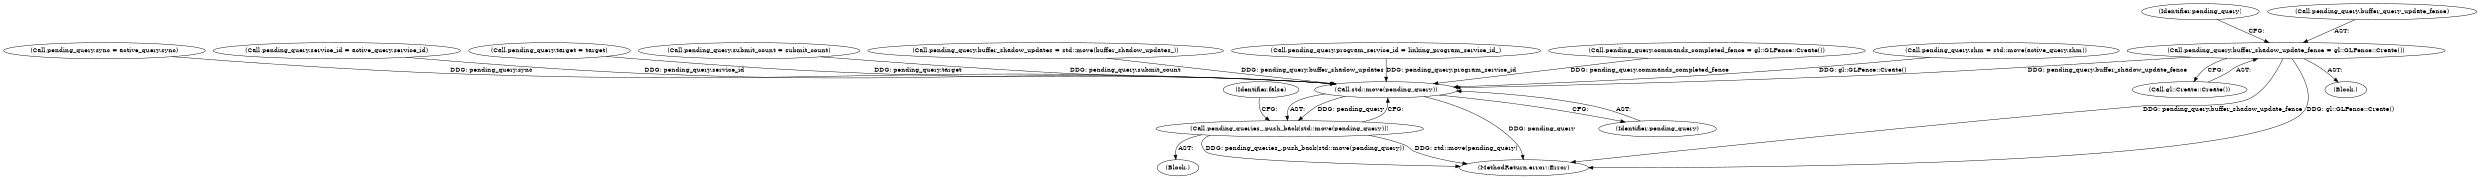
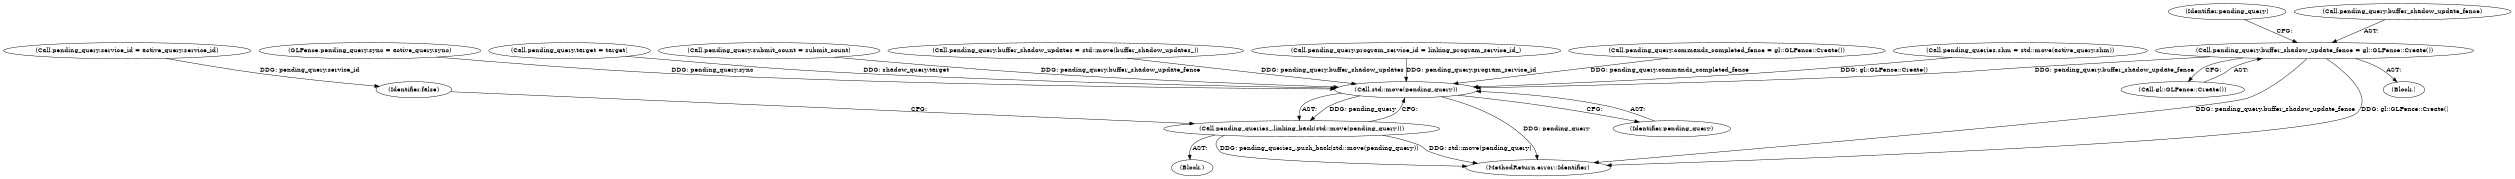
node "(Call,pending_query.buffer_query_update_fence)": label "(Call,pending_query.buffer_query_update_fence)" -> "(Call,pending_query.buffer_shadow_update_fence)"
node "(Call,pending_query.sync = active_query.sync)": label "(Call,pending_query.sync = active_query.sync)" -> "(GLFence,pending_query.sync = active_query.sync)"
node "(Call,pending_query.shm = std::move(active_query.shm))": label "(Call,pending_query.shm = std::move(active_query.shm))" -> "(Call,pending_queries.shm = std::move(active_query.shm))"
edge "(Call,pending_query.target = target)" -> "(Call,std::move(pending_query))": label "DDG: pending_query.target" -> "DDG: shadow_query.target"
edge "(Call,pending_query.submit_count = submit_count)" -> "(Call,std::move(pending_query))": label "DDG: pending_query.submit_count" -> "DDG: pending_query.buffer_shadow_update_fence"
edge "(Call,pending_query.service_id = active_query.service_id)" -> "(Call,std::move(pending_query))": now "(Call,pending_query.service_id = active_query.service_id)" -> "(Identifier,false)"
node "(Call,gl::Create::Create())": label "(Call,gl::Create::Create())" -> "(Call,gl::GLFence::Create())"
node "(Call,pending_queries_.push_back(std::move(pending_query)))": label "(Call,pending_queries_.push_back(std::move(pending_query)))" -> "(Call,pending_queries_.linking_back(std::move(pending_query)))"
node "(MethodReturn,error::Error)": label "(MethodReturn,error::Error)" -> "(MethodReturn,error::Identifier)"
